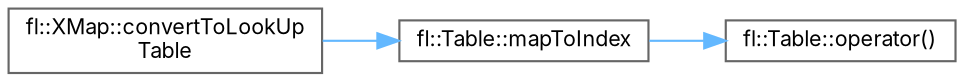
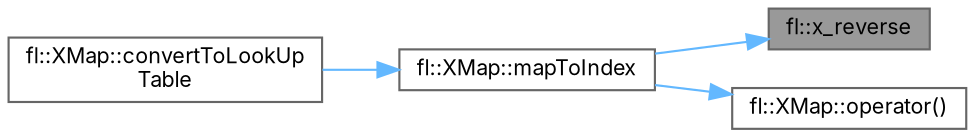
node "fl::x_reverse": added
node "fl::Table::mapToIndex": label "fl::Table::mapToIndex" -> "fl::XMap::mapToIndex"
node "fl::Table::operator()": label "fl::Table::operator()" -> "fl::XMap::operator()"
